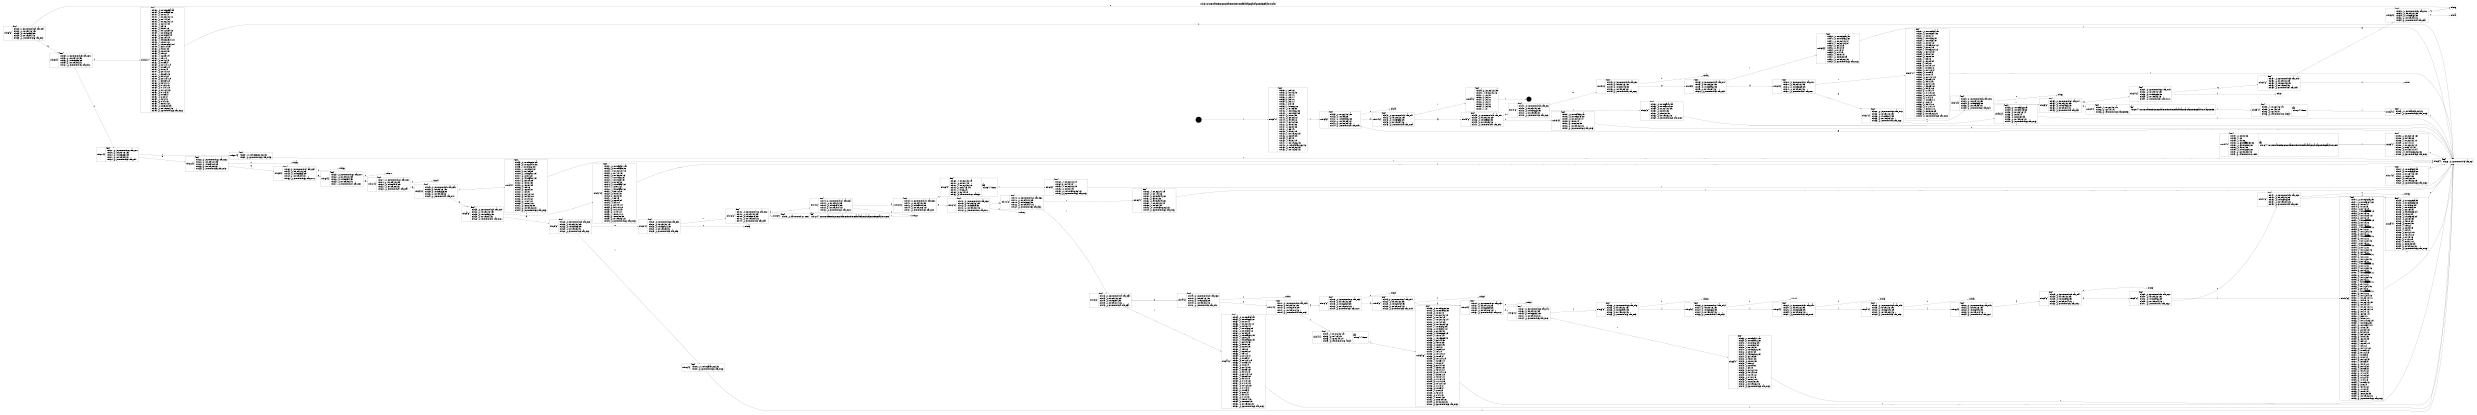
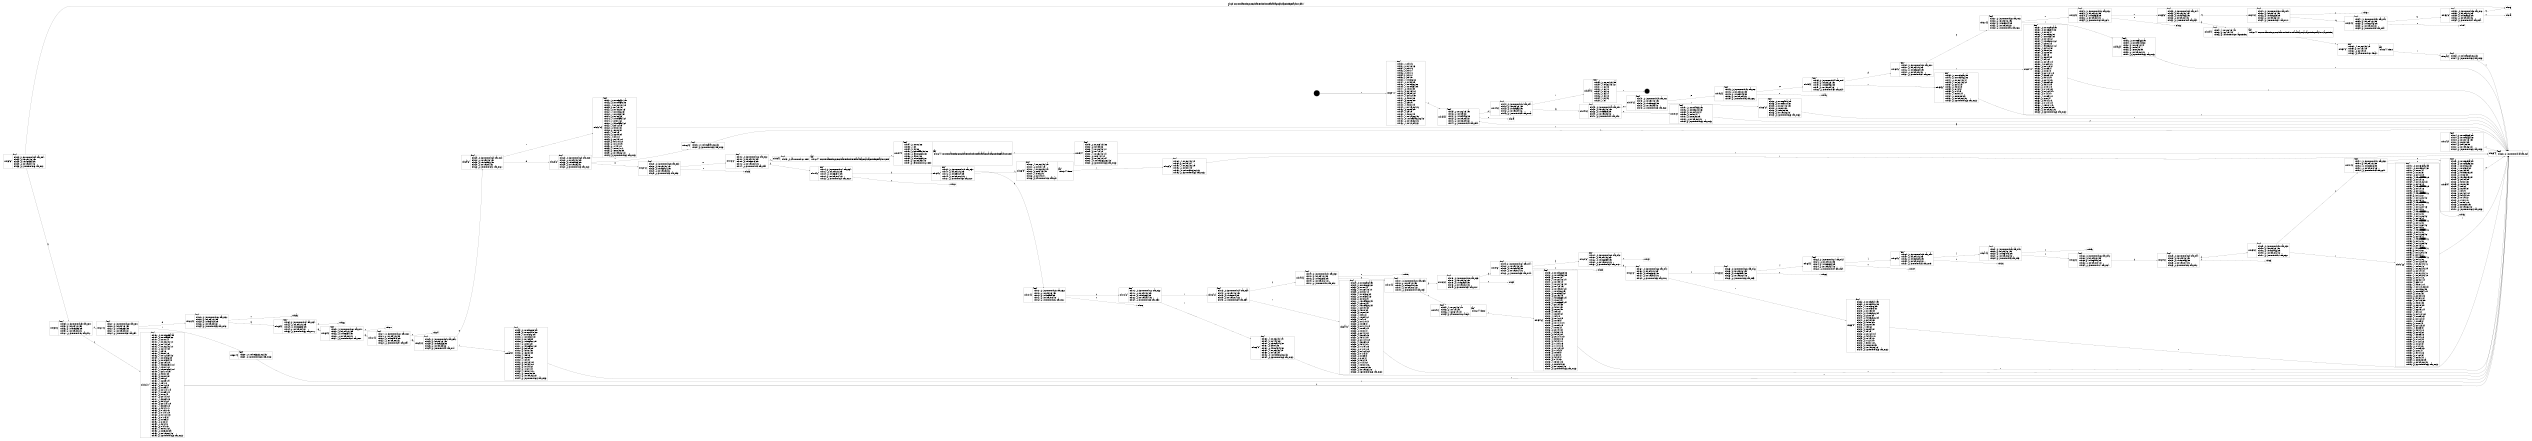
edge "0x401dcf [5]" -> "0x402610": now "0x401dcf [5]" -> "0x401dd4 [40]"
